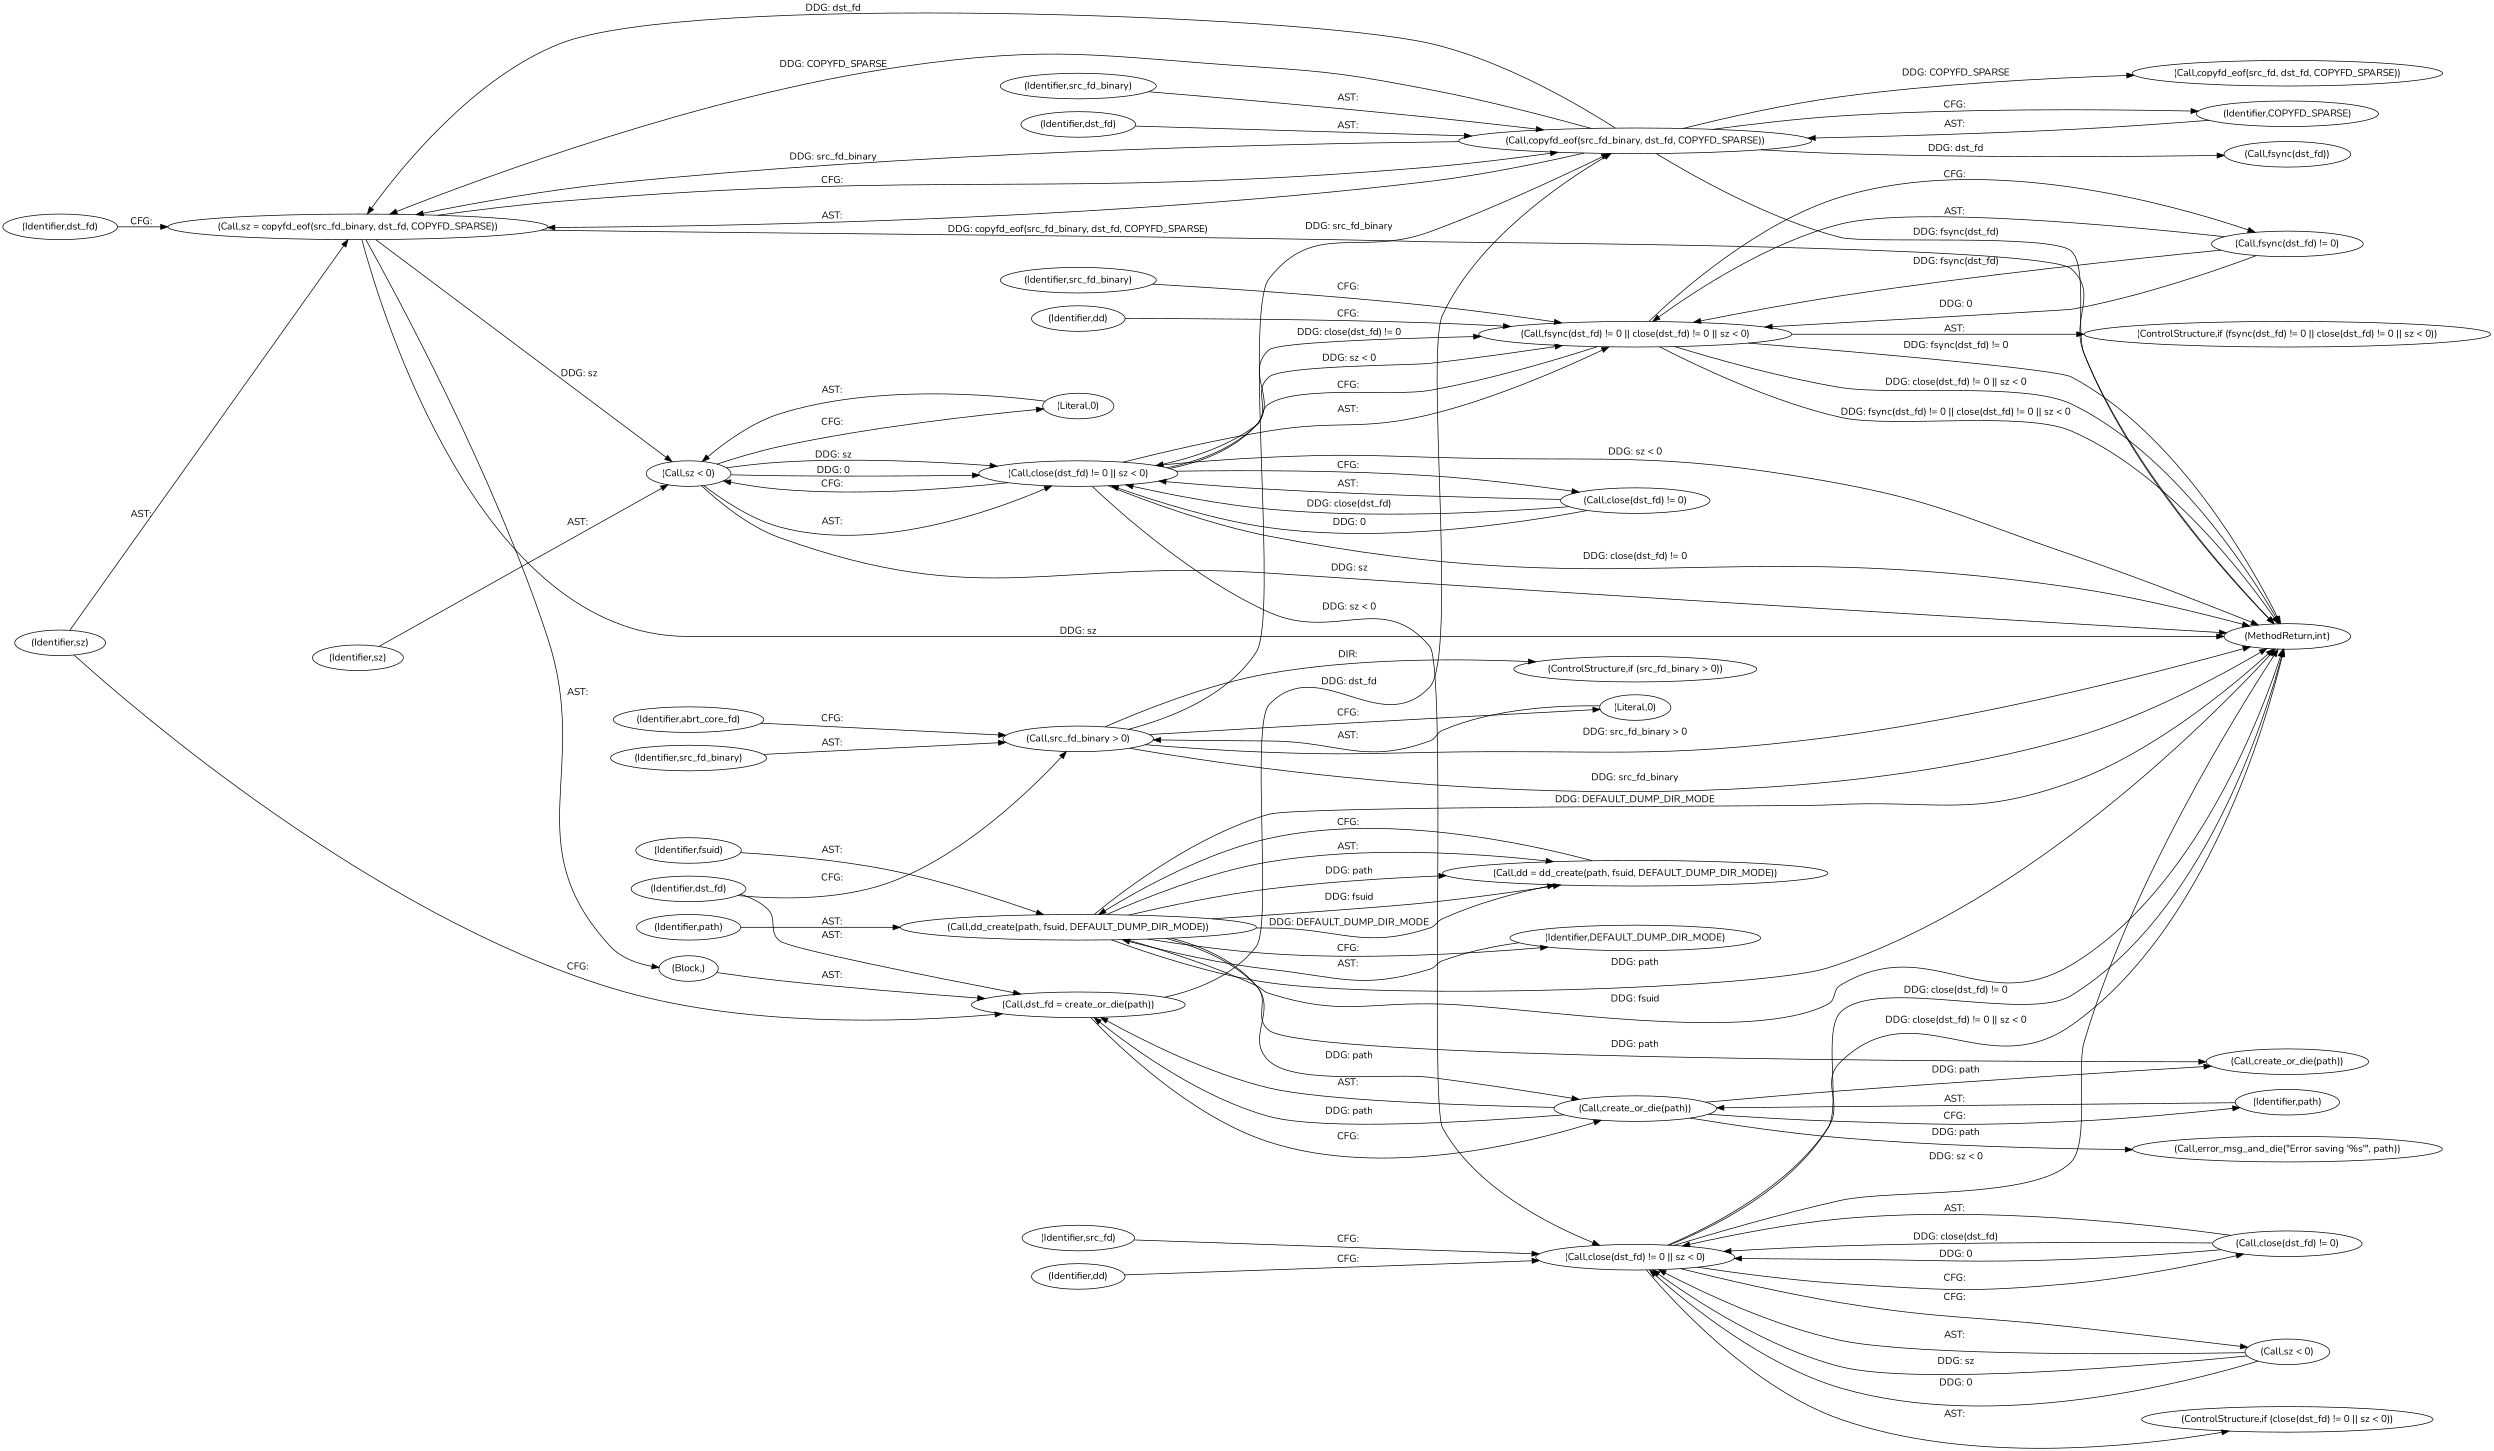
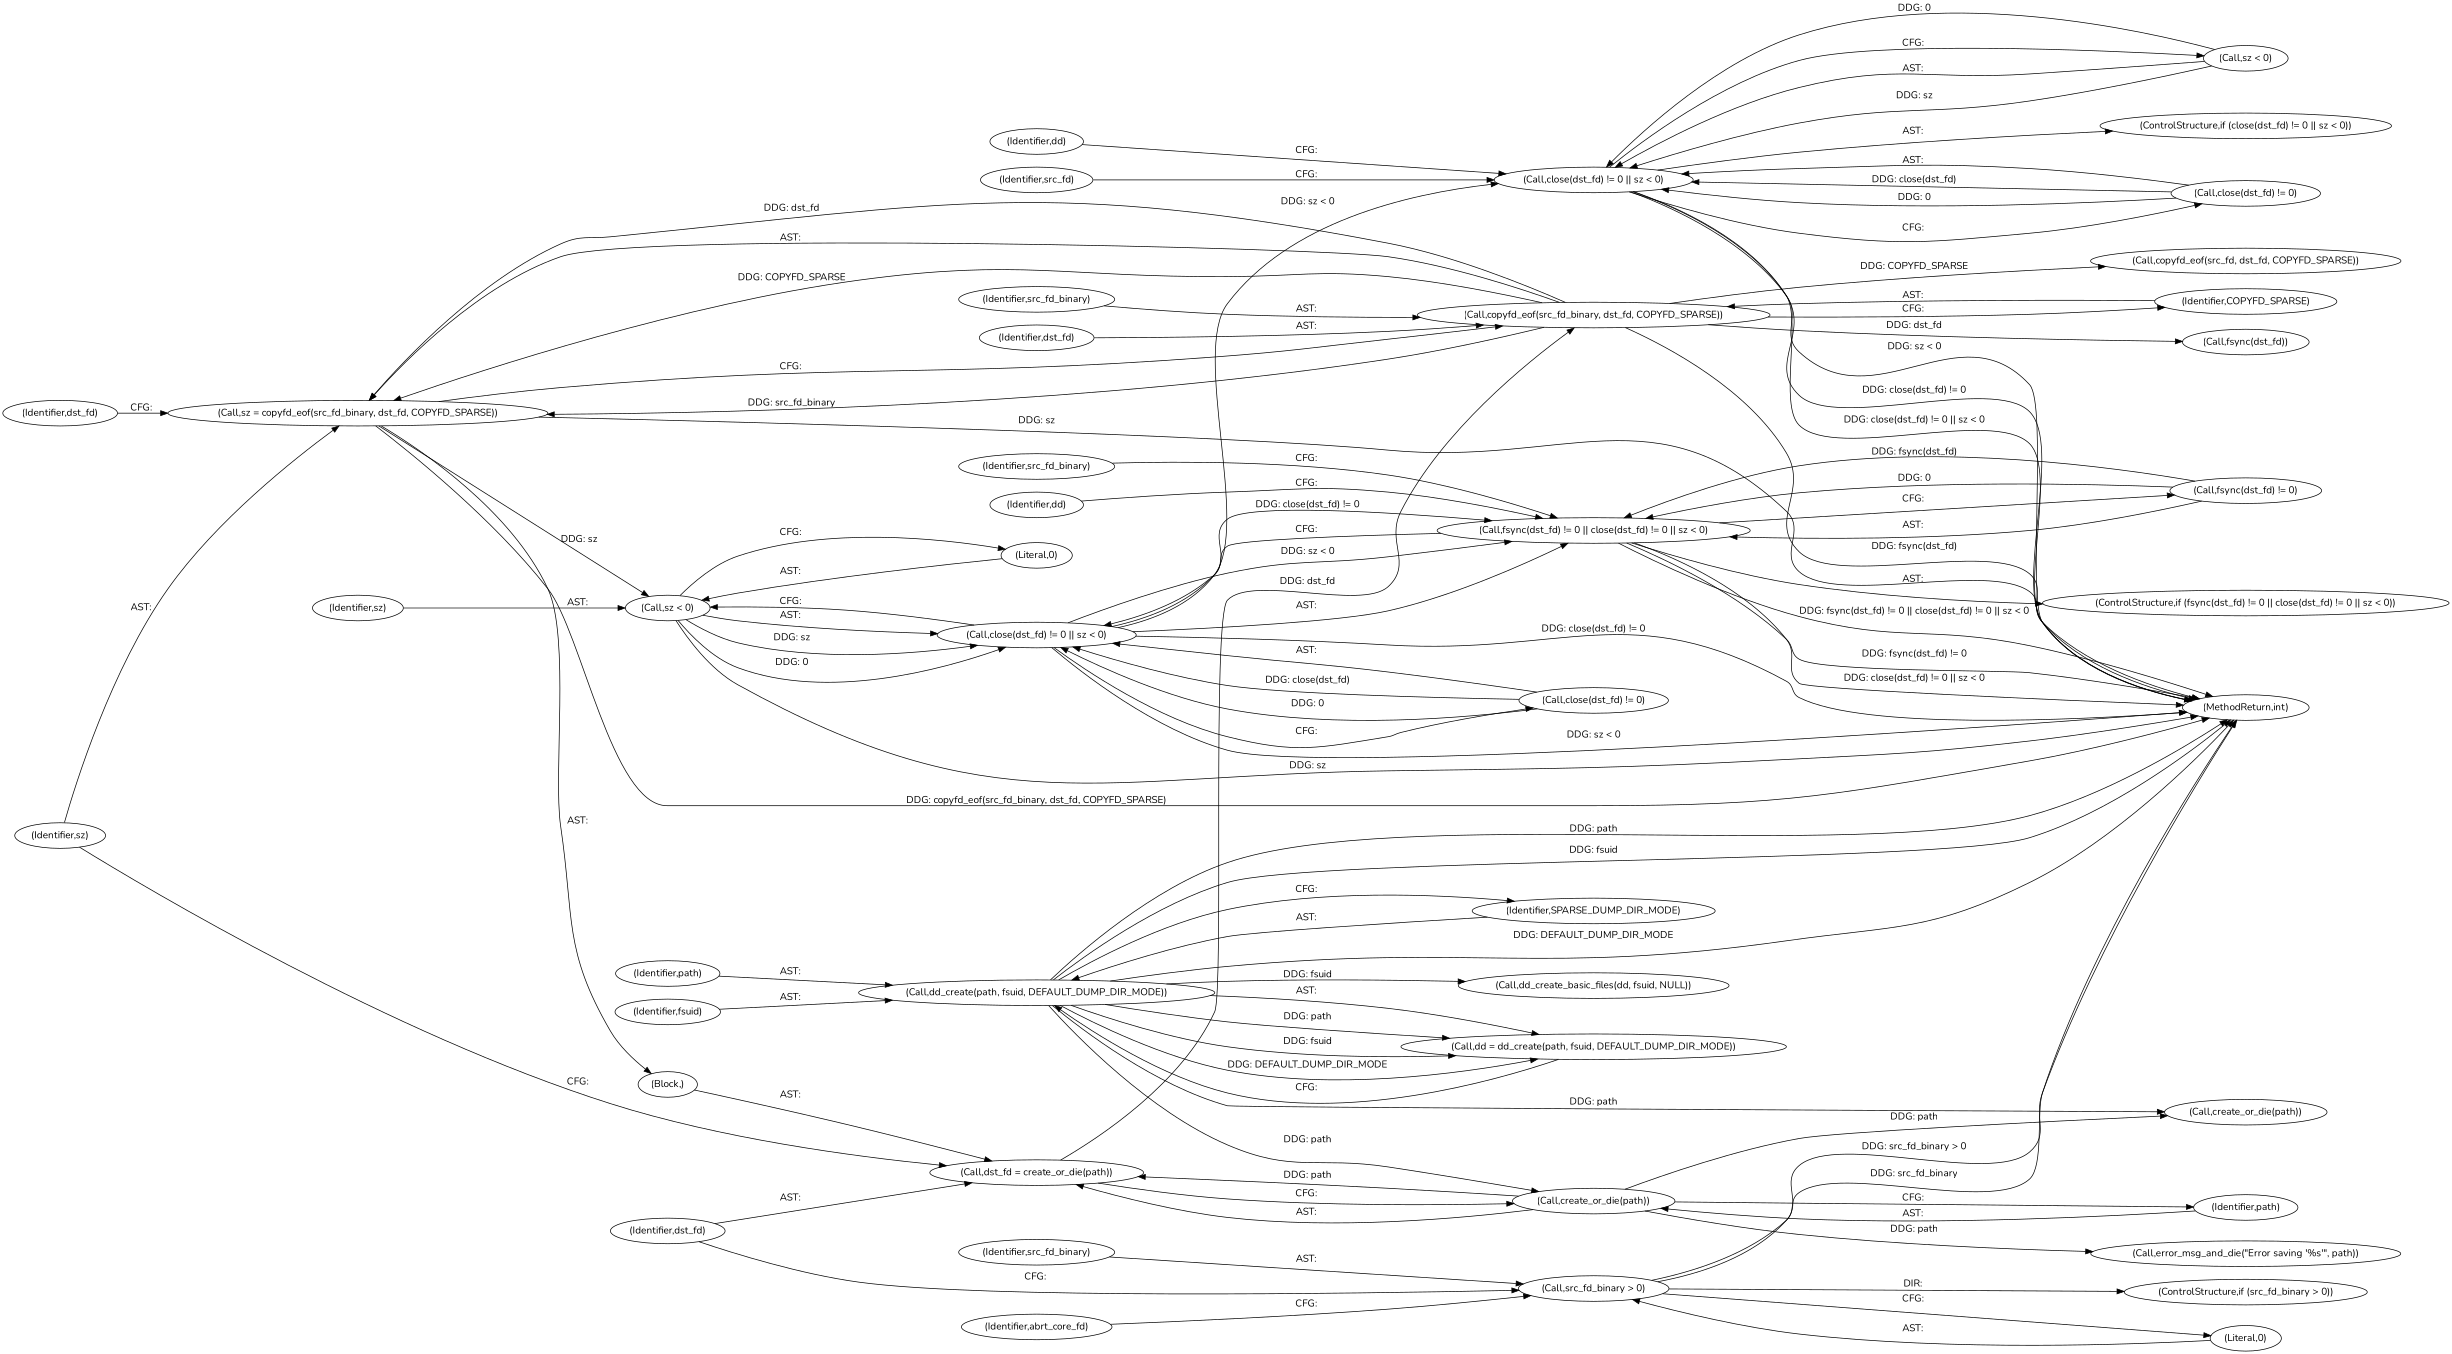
edge "(Call,src_fd_binary > 0)" -> "(Call,copyfd_eof(src_fd_binary, dst_fd, COPYFD_SPARSE))": removed, label "DDG: src_fd_binary"
node "(Identifier,DEFAULT_DUMP_DIR_MODE)": label "(Identifier,DEFAULT_DUMP_DIR_MODE)" -> "(Identifier,SPARSE_DUMP_DIR_MODE)"
node "(Call,dd_create_basic_files(dd, fsuid, NULL))": added
